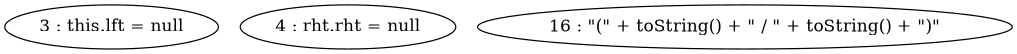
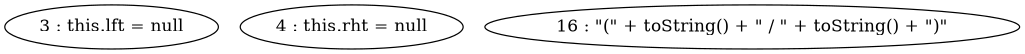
node "4 : rht.rht = null": label "4 : rht.rht = null" -> "4 : this.rht = null"
